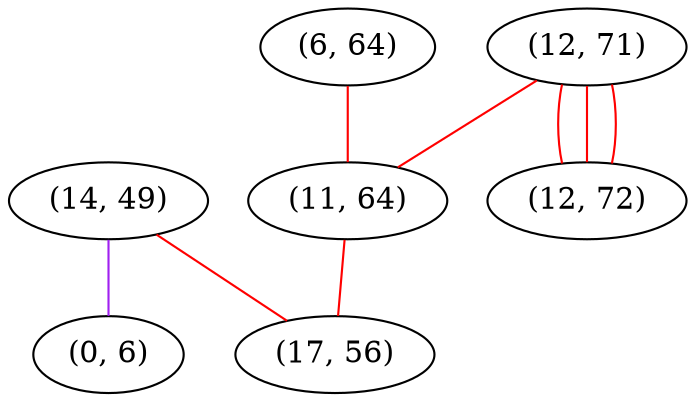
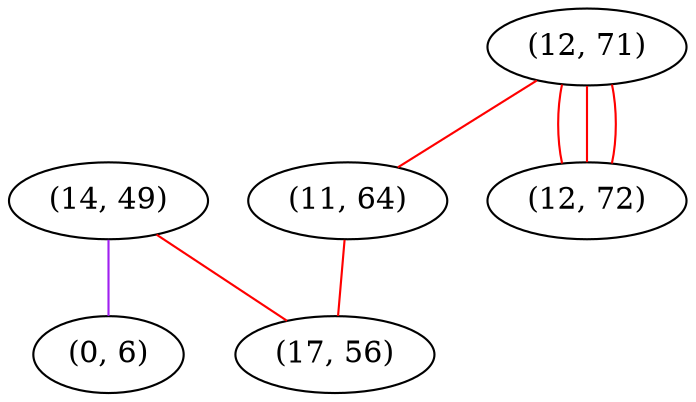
node "(6, 64)": removed
